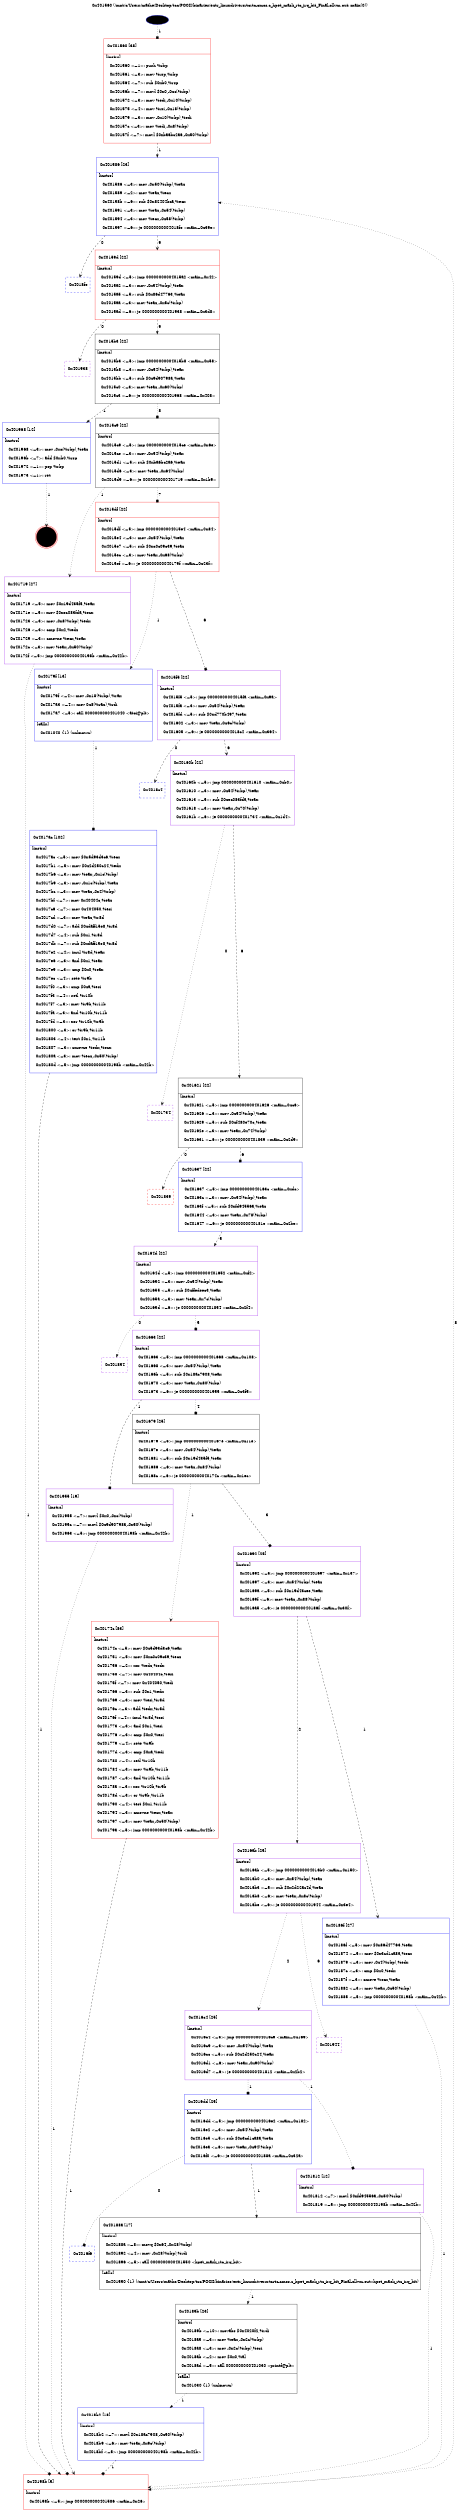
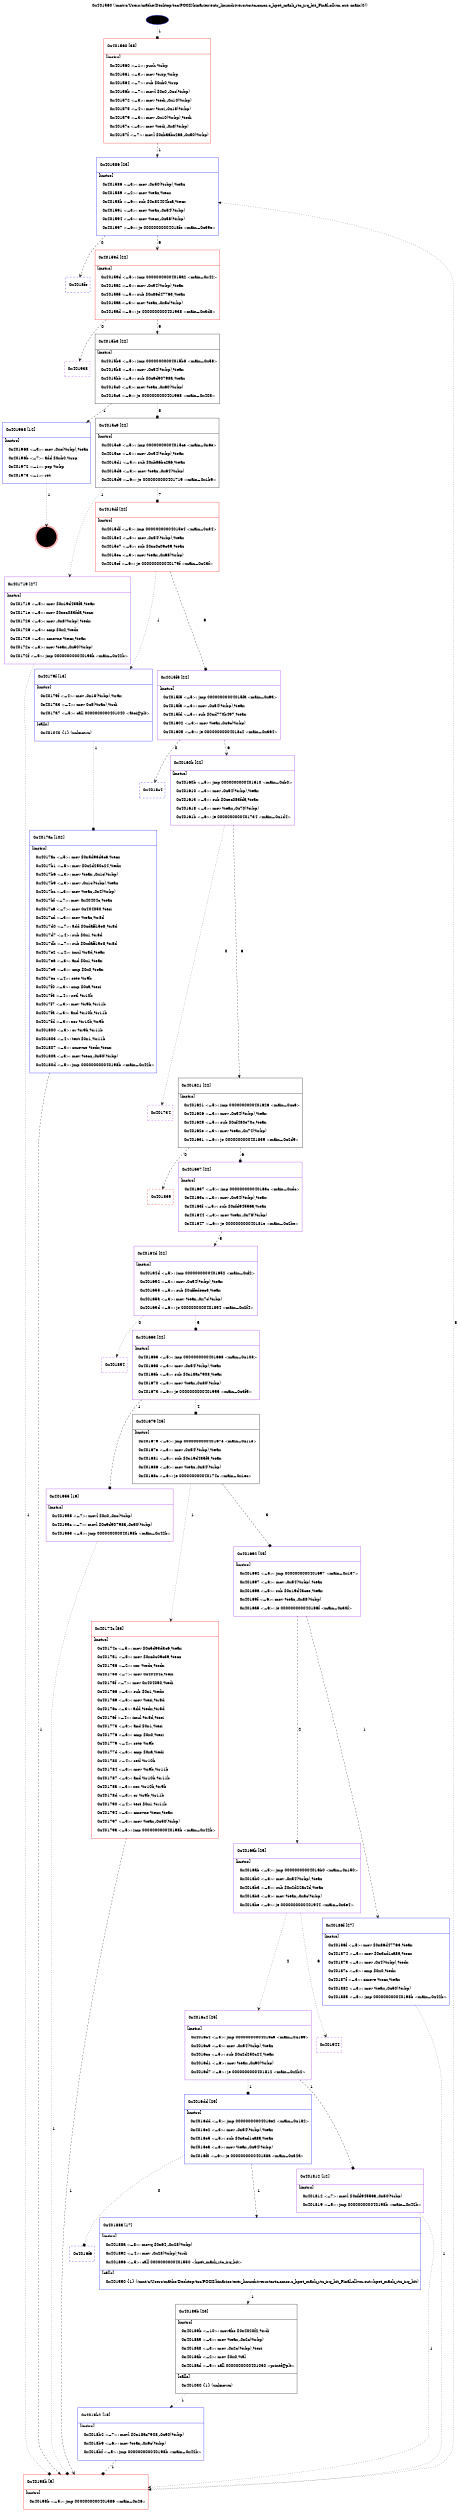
node "0x401637 [22]": color blue -> purple
edge "0x4016c4 [25]" -> "0x401812 [12]": style dotted -> dashed
node "0x40188a [17]": color black -> blue
